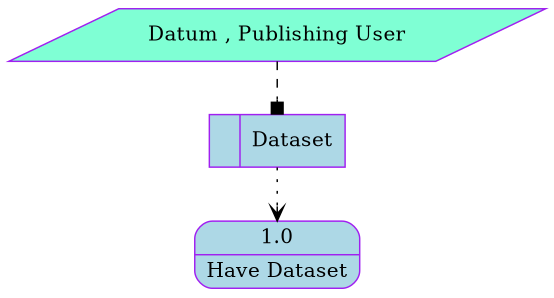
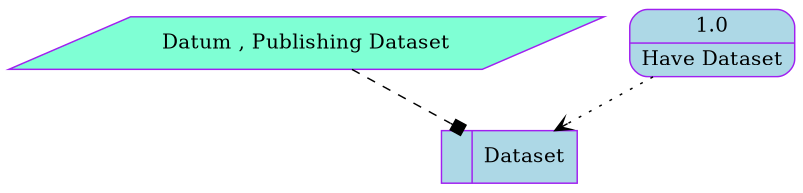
node "Datum , Publishing User": label "Datum , Publishing User" -> "Datum , Publishing Dataset"
edge "Dataset" -> "1.0": reversed
